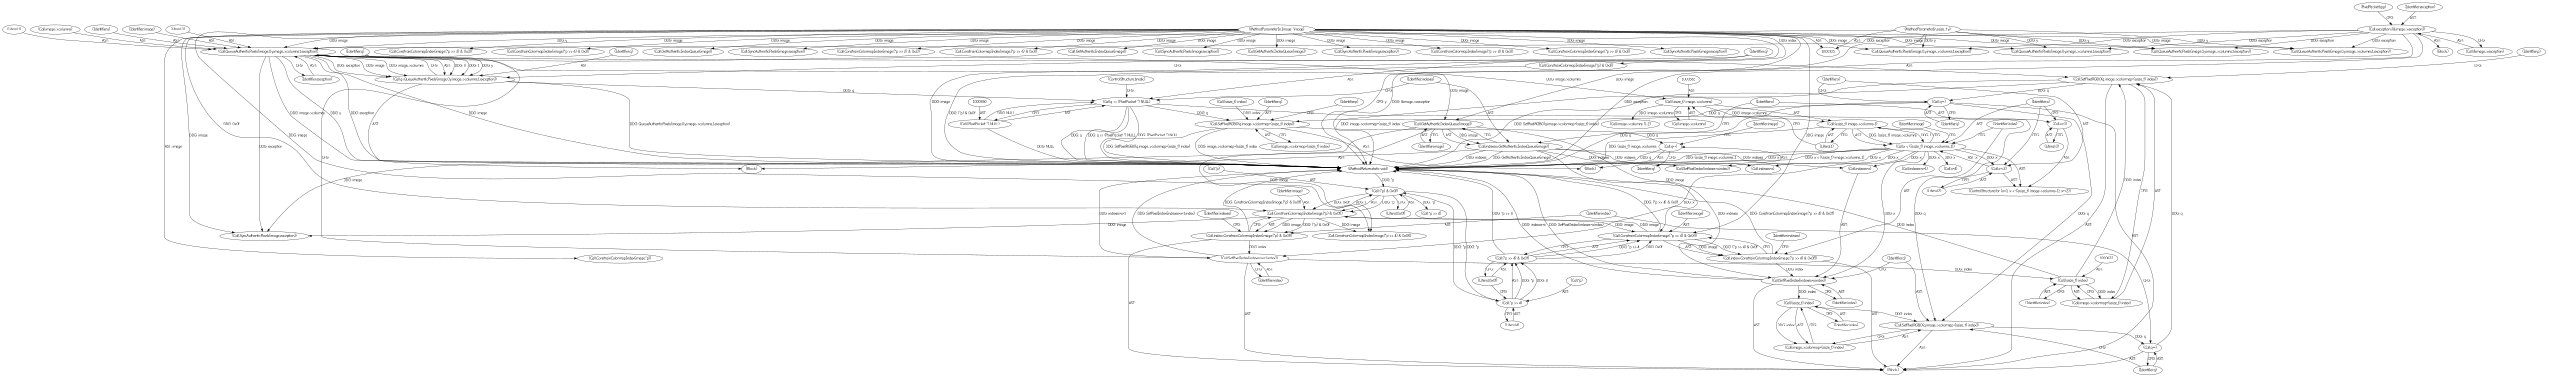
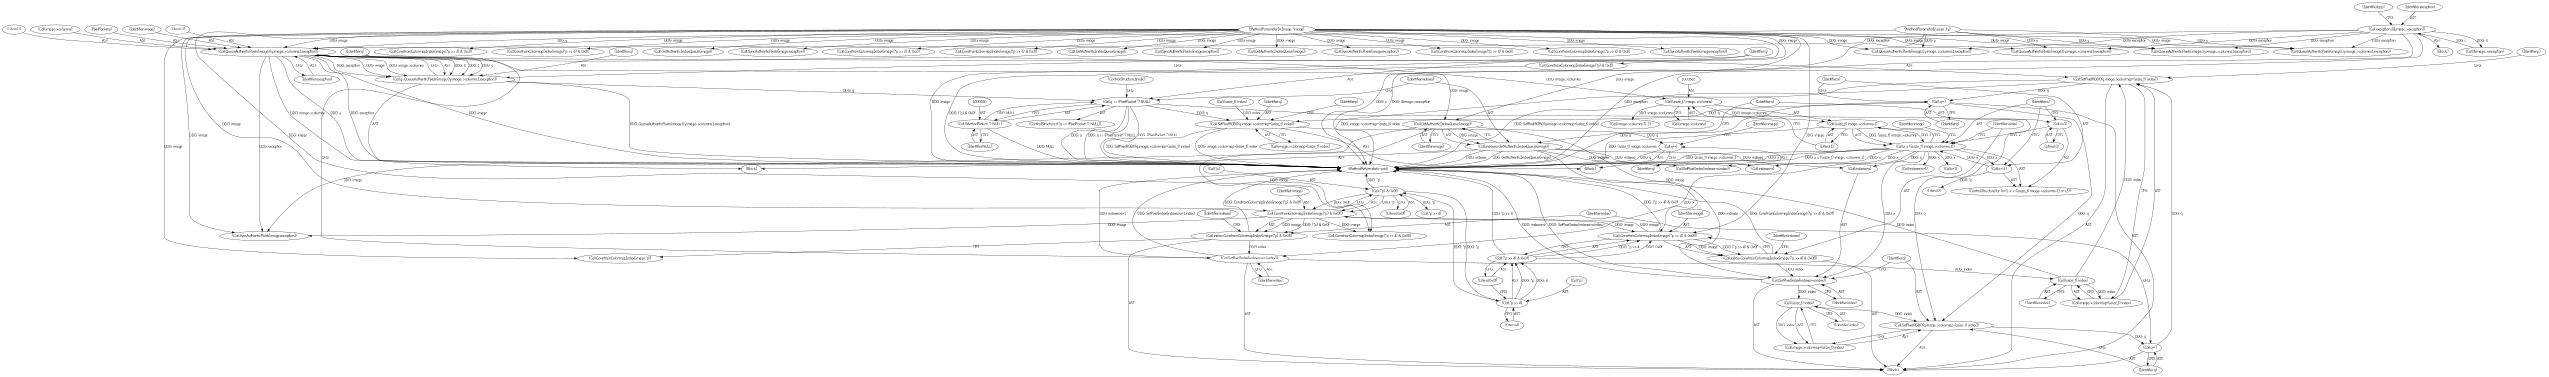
node "(PixelPacket,bpp)": label "(PixelPacket,bpp)" -> "(Identifier,bpp)"
node "(Identifier,y)": label "(Identifier,y)" -> "(PixelPacket,y)"
edge "(MethodParameterIn,Image *image)" -> "(Call,ConstrainColormapIndex(image,(*p) & 0x3))": label "DDG: index" -> "DDG: image"
edge "(Call,&image->exception)" -> "(Call,exception=(&image->exception))": label "AST: " -> "DDG: q"
edge "(Call,exception=(&image->exception))" -> "(Call,&image->exception)": label "CFG: " -> "DDG: 4"
node "1000105": removed
edge "(MethodParameterIn,ssize_t y)" -> "(MethodReturn,static void)": label "CFG: y" -> "DDG: y"
edge "(MethodParameterIn,Image *image)" -> "(Call,ConstrainColormapIndex(image,(*p) & 0x0f))": label "DDG: 0x0f" -> "DDG: image"
node "(Call,(PixelPacket *) NULL)": label "(Call,(PixelPacket *) NULL)" -> "(Call,(MethodReturn *) NULL)"
node "(ControlStructure,if (q == (PixelPacket *) NULL))": added
edge "(Call,x=0)" -> "(Call,x < ((ssize_t) image->columns-1))": added, label "DDG: x"
edge "(MethodParameterIn,Image *image)" -> "(Call,ConstrainColormapIndex(image,*p))": label "AST: image" -> "DDG: image"
node "(Identifier,NULL)": added
edge "(Call,x+=2)" -> "(Call,x < ((ssize_t) image->columns-1))": label "AST: x" -> "DDG: x"
node "(Call,x+4)": label "(Call,x+4)" -> "(Call,x+1)"
edge "(MethodReturn,static void)" -> "(Call,(*p) & 0x0f)": reversed
edge "(Call,x+=2)" -> "(Literal,2)": label "CFG: " -> "DDG: *p"
edge "(Literal,2)" -> "(Call,x+=2)": removed, label "AST:"
edge "(Call,ConstrainColormapIndex(image,(*p) & 0x0f))" -> "(Call,(*p) & 0x0f)": label "DDG: 1" -> "CFG: "
edge "(Call,index=ConstrainColormapIndex(image,(*p) & 0x0f))" -> "(Call,ConstrainColormapIndex(image,(*p) & 0x0f))": now "(Call,index=ConstrainColormapIndex(image,(*p) & 0x0f))" -> "(Call,ConstrainColormapIndex(image,*p))"
node "1000622": removed
